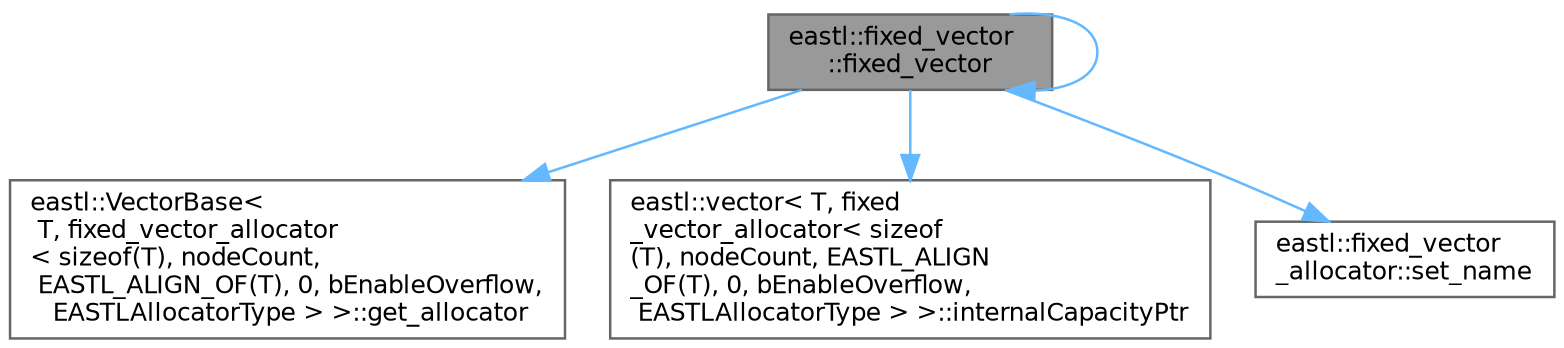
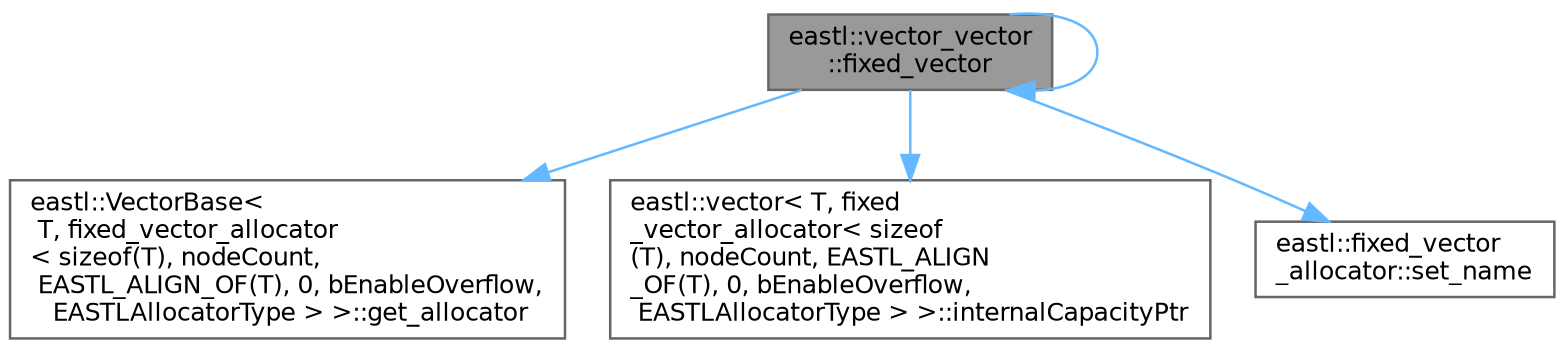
node "eastl::fixed_vector ::fixed_vector": label "eastl::fixed_vector ::fixed_vector" -> "eastl::vector_vector ::fixed_vector"
